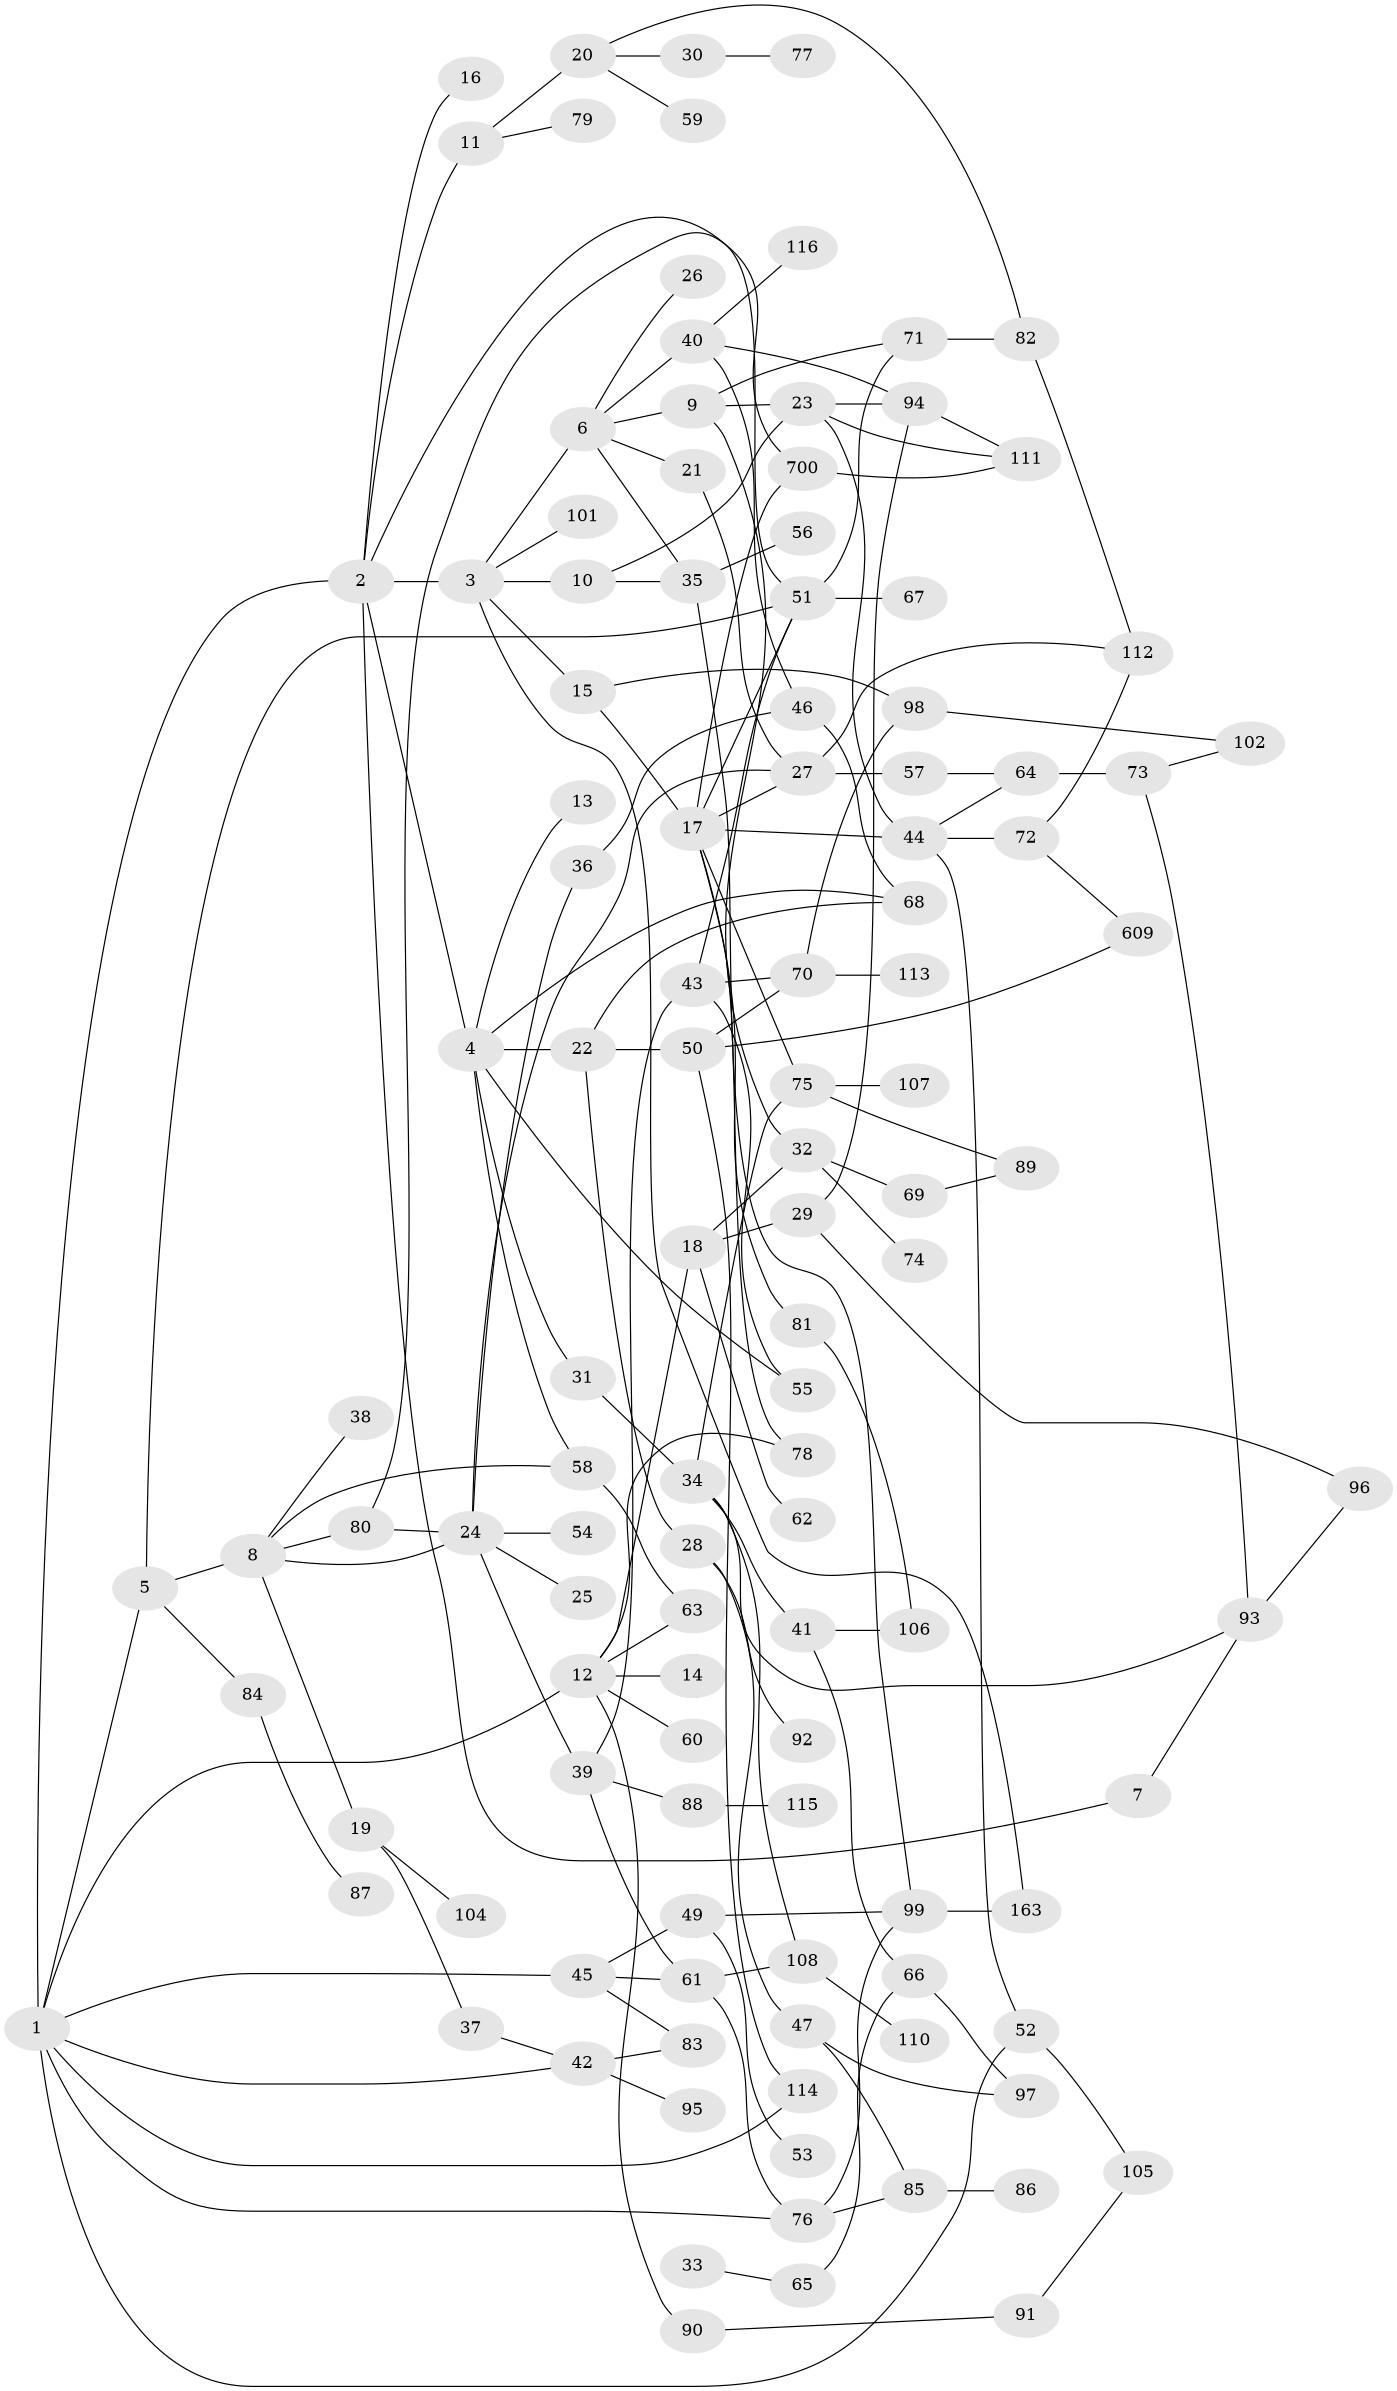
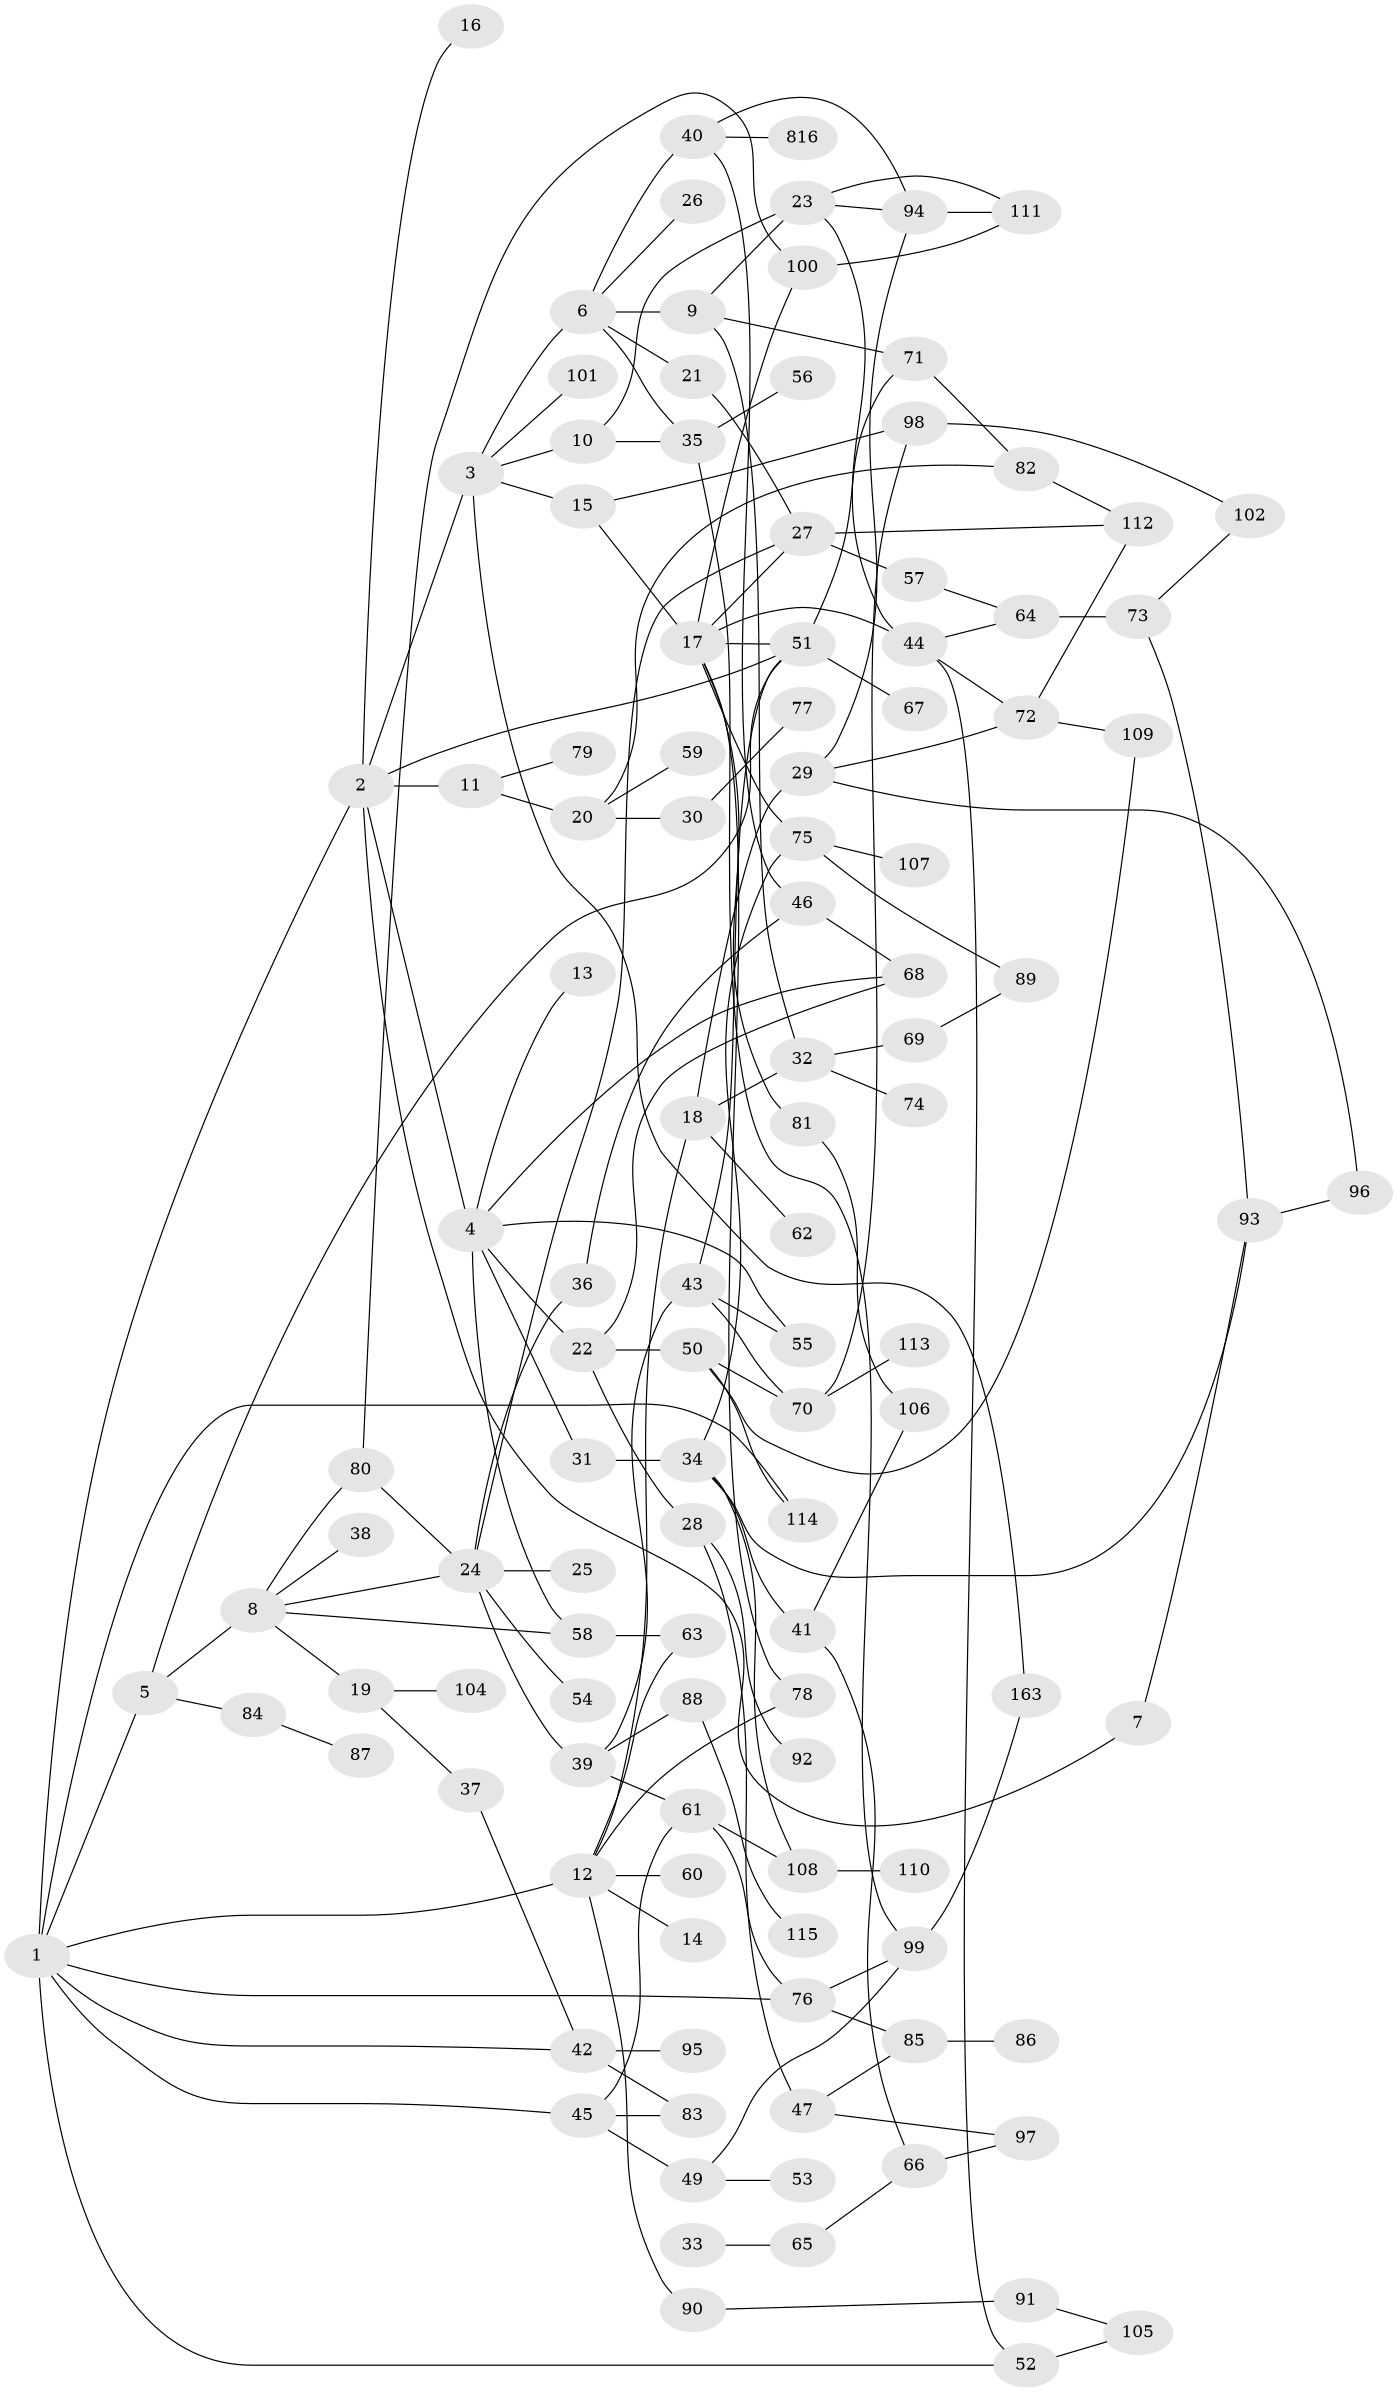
node "116": label "116" -> "816"
node "700": label "700" -> "100"
edge "72" -- "29": added
node "609": label "609" -> "109"
